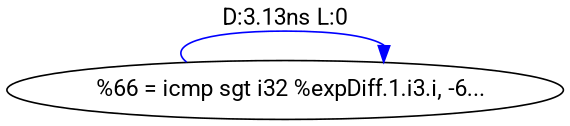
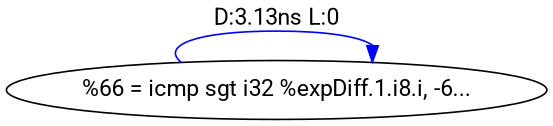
node "%66 = icmp sgt i32 %expDiff.1.i3.i, -6...": label "%66 = icmp sgt i32 %expDiff.1.i3.i, -6..." -> "%66 = icmp sgt i32 %expDiff.1.i8.i, -6..."
